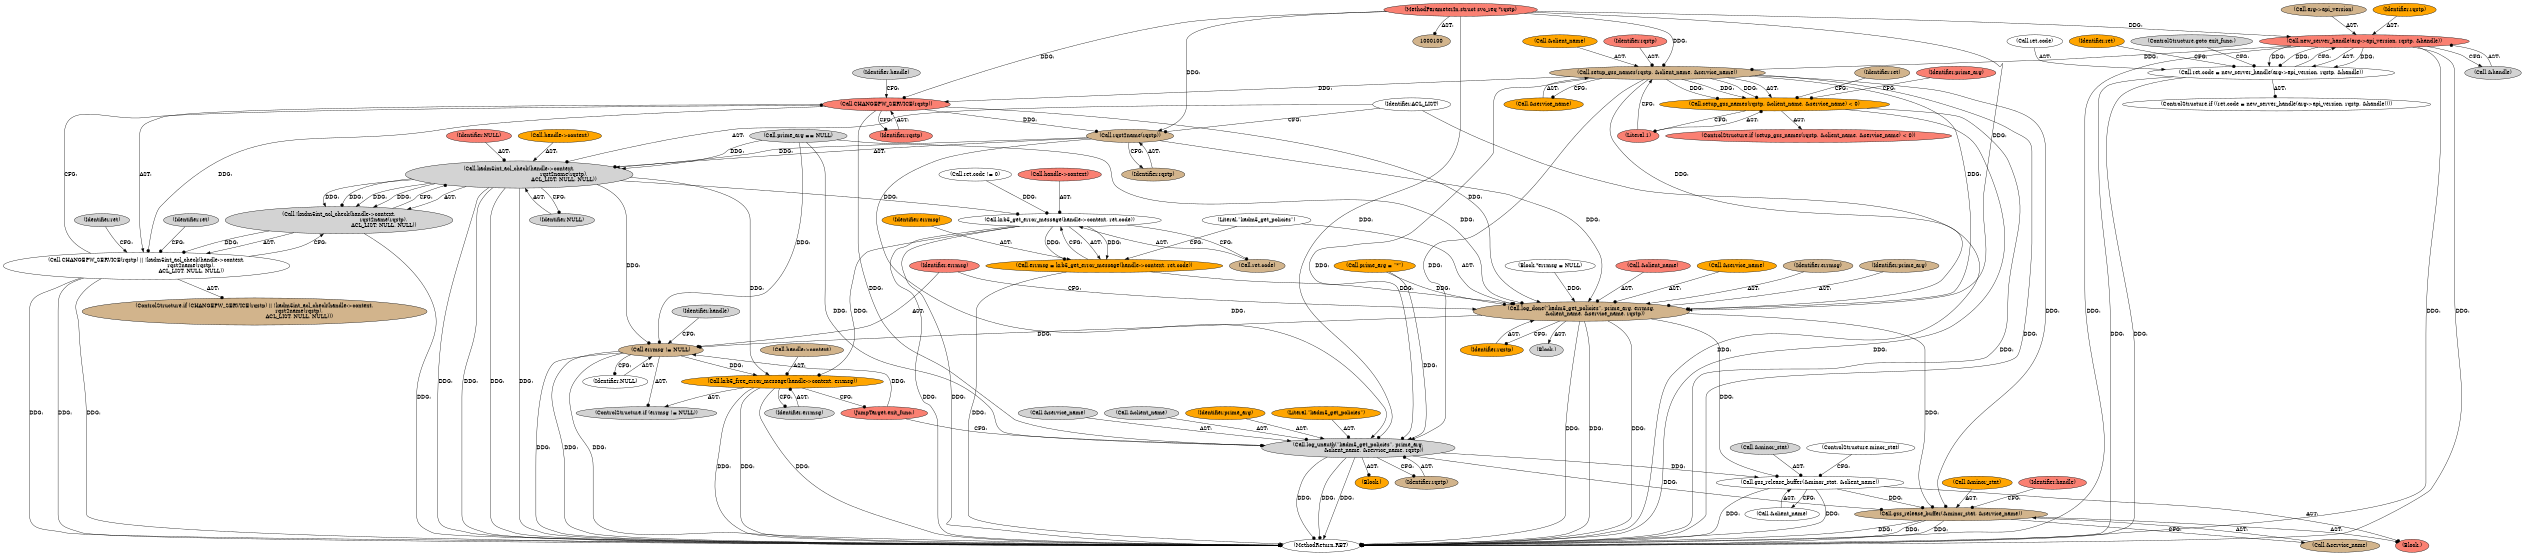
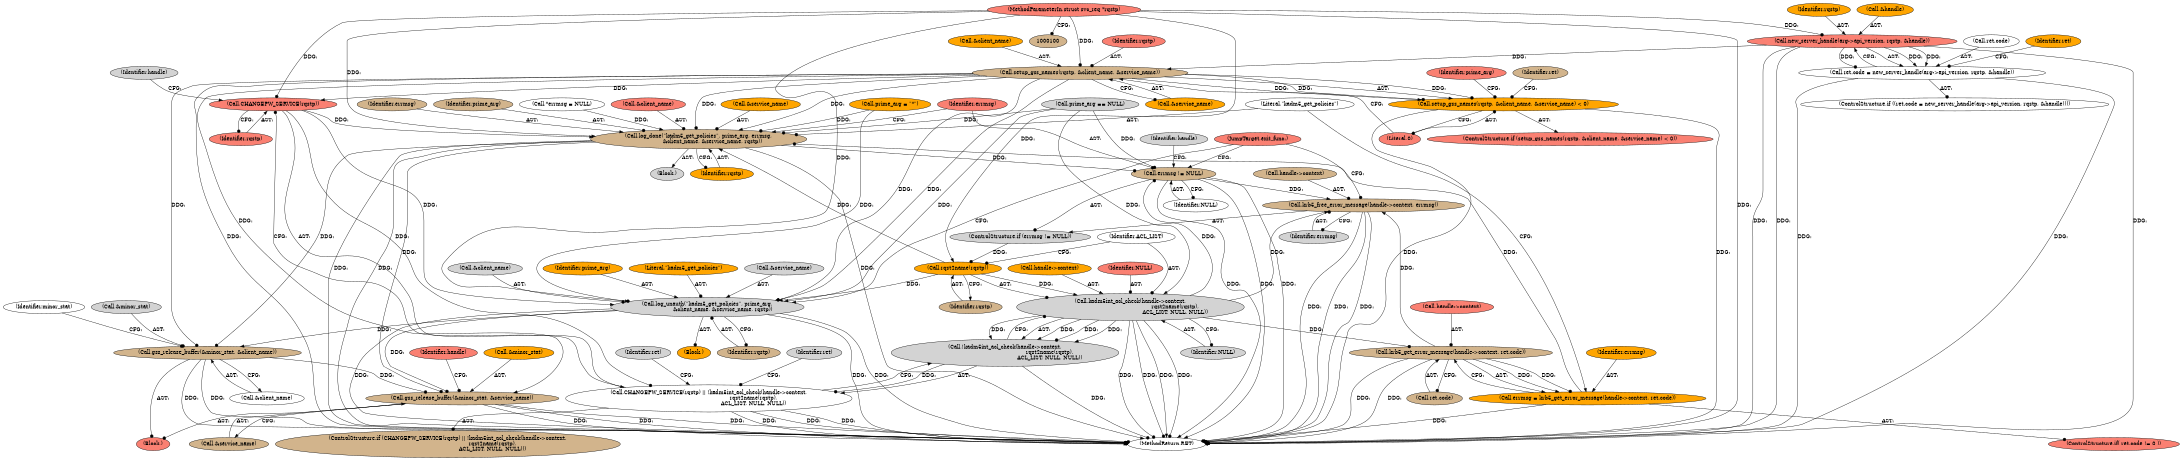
node "(Call,arg->api_version)": removed
edge "(MethodParameterIn,struct svc_req *rqstp)" -> "(Call,new_server_handle(arg->api_version, rqstp, &handle))": arrowhead normal -> dot
edge "(MethodParameterIn,struct svc_req *rqstp)" -> "1000100": label "AST: " -> "CFG: "
node "(ControlStructure,goto exit_func;)": removed
edge "(Call,&handle)" -> "(Call,new_server_handle(arg->api_version, rqstp, &handle))": arrowhead dot -> normal
edge "(Call,new_server_handle(arg->api_version, rqstp, &handle))" -> "(Call,&handle)": removed, label "CFG:"
edge "(Call,new_server_handle(arg->api_version, rqstp, &handle))" -> "(Call,setup_gss_names(rqstp, &client_name, &service_name))": arrowhead dot -> normal
node "(Call,&handle)": fillcolor lightgrey -> orange
edge "(Call,setup_gss_names(rqstp, &client_name, &service_name))" -> "(Call,gss_release_buffer(&minor_stat, &client_name))": added, label "DDG:"
edge "(Call,CHANGEPW_SERVICE(rqstp))" -> "(Call,rqst2name(rqstp))": now "(ControlStructure,if (errmsg != NULL))" -> "(Call,rqst2name(rqstp))"
node "(Call,rqst2name(rqstp))": fillcolor tan -> orange
node "(Literal,1)": label "(Literal,1)" -> "(Literal,0)"
node "(Call,ret.code != 0)": removed
edge "(Call,setup_gss_names(rqstp, &client_name, &service_name))" -> "(Call,gss_release_buffer(&minor_stat, &service_name))": arrowhead dot -> normal
node "(Call,krb5_get_error_message(handle->context, ret.code))": fillcolor white -> tan
edge "(Call,krb5_get_error_message(handle->context, ret.code))" -> "(Call,krb5_free_error_message(handle->context, errmsg))": arrowhead dot -> normal
node "(Block,*errmsg = NULL)": label "(Block,*errmsg = NULL)" -> "(Call,*errmsg = NULL)"
edge "(Identifier,ACL_LIST)" -> "(MethodReturn,RET)": now "(MethodParameterIn,struct svc_req *rqstp)" -> "(MethodReturn,RET)"
node "(Call,krb5_free_error_message(handle->context, errmsg))": fillcolor orange -> tan
edge "(JumpTarget,exit_func:)" -> "(Call,errmsg != NULL)": label "DDG: " -> "CFG: "
edge "(Call,krb5_free_error_message(handle->context, errmsg))" -> "(JumpTarget,exit_func:)": reversed
node "(ControlStructure,if( ret.code != 0 ))": added
node "(ControlStructure,minor_stat)": label "(ControlStructure,minor_stat)" -> "(Identifier,minor_stat)"
node "(Call,gss_release_buffer(&minor_stat, &client_name))": fillcolor white -> tan
